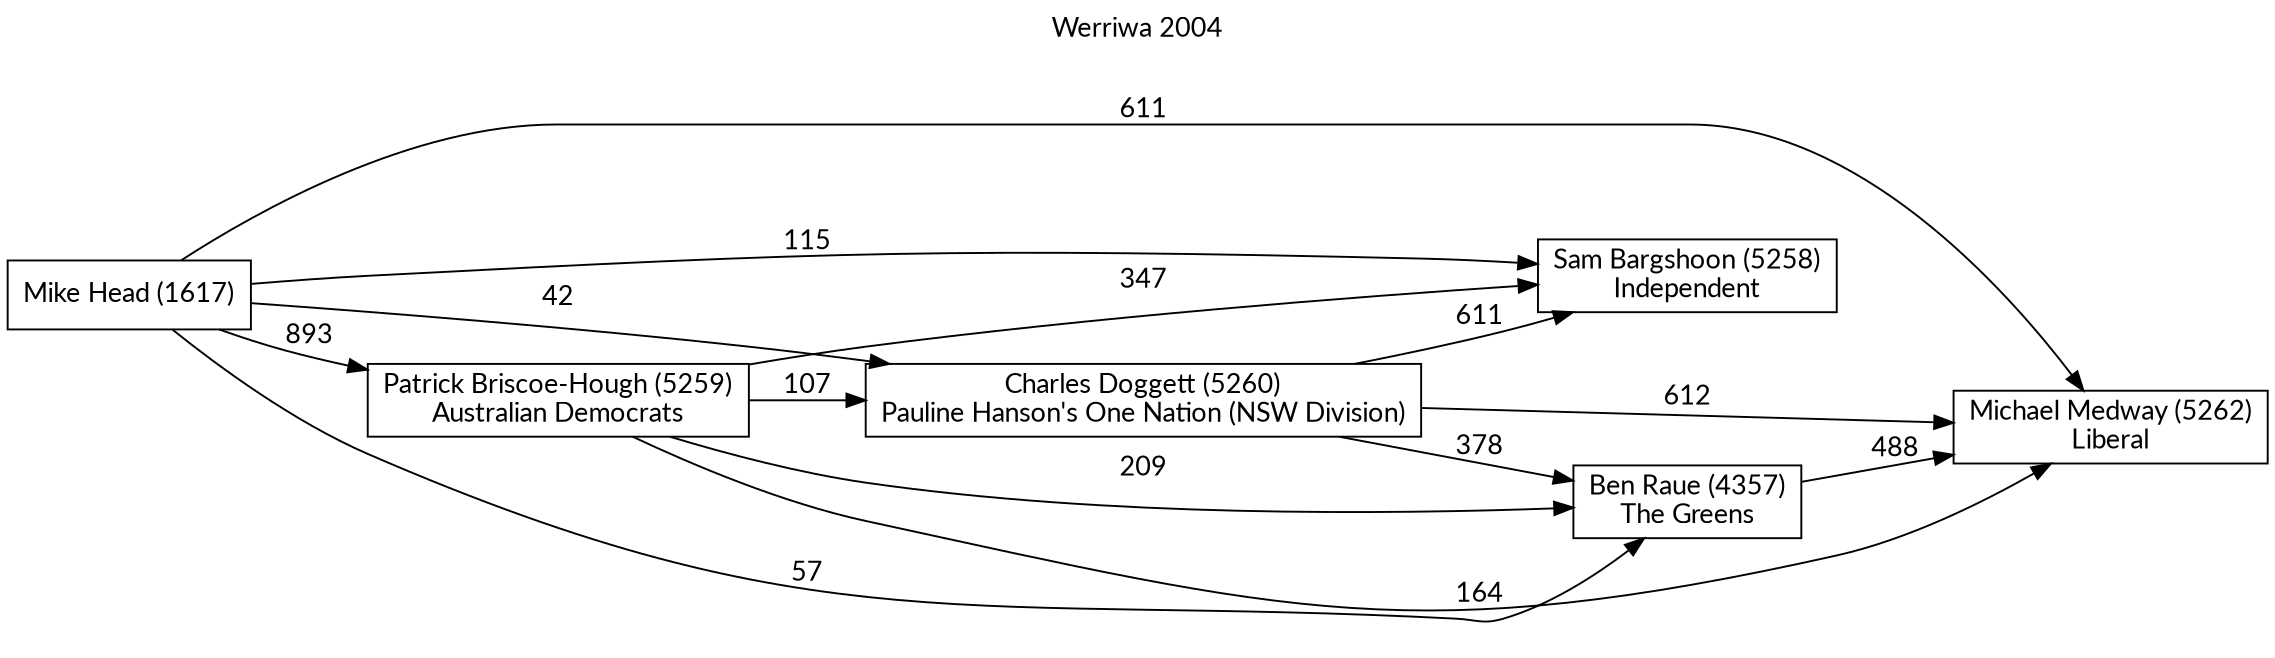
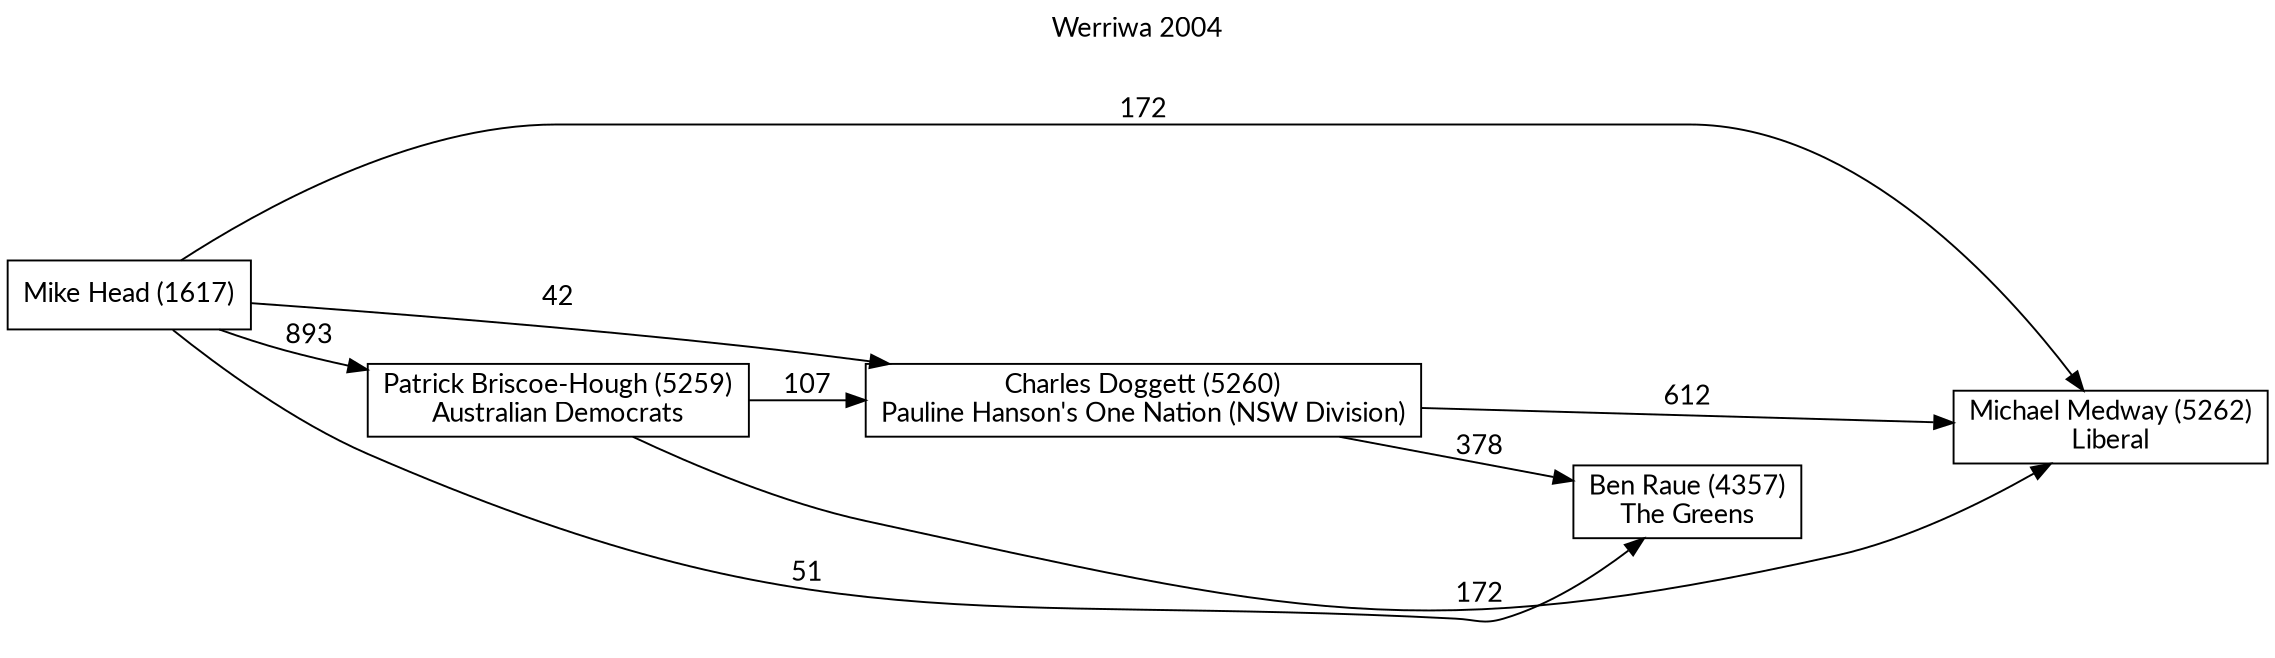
edge "Mike Head (1617)" -> "Michael Medway (5262) Liberal": label "611" -> "172"
node "Sam Bargshoon (5258) Independent": removed
edge "Ben Raue (4357) The Greens" -> "Michael Medway (5262) Liberal": removed, label "488"
edge "Patrick Briscoe-Hough (5259) Australian Democrats" -> "Ben Raue (4357) The Greens": removed, label "209"
edge "Mike Head (1617)" -> "Ben Raue (4357) The Greens": label "57" -> "51"
edge "Patrick Briscoe-Hough (5259) Australian Democrats" -> "Michael Medway (5262) Liberal": label "164" -> "172"
